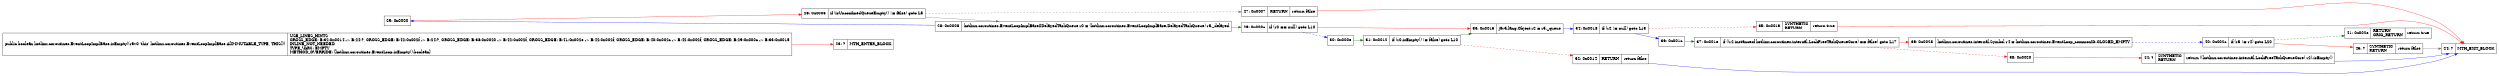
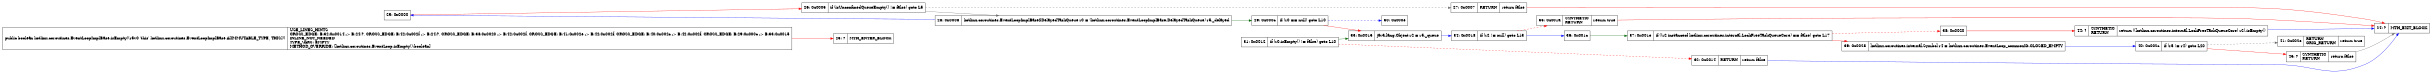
edge "40: 0x002c" -> "41: 0x002e": color darkgreen -> gray40
edge "30: 0x000e" -> "31: 0x0012": removed
edge "39: 0x0028" -> "40: 0x002c": style dashed -> solid
